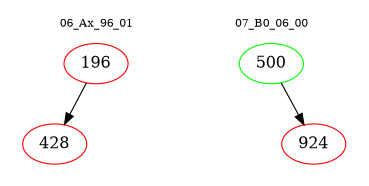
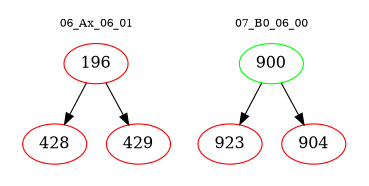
cluster "06_Ax_96_01": label "06_Ax_96_01" -> "06_Ax_06_01"
node "500": label "500" -> "900"
node "429": added
node "923": added
node "924": label "924" -> "904"
